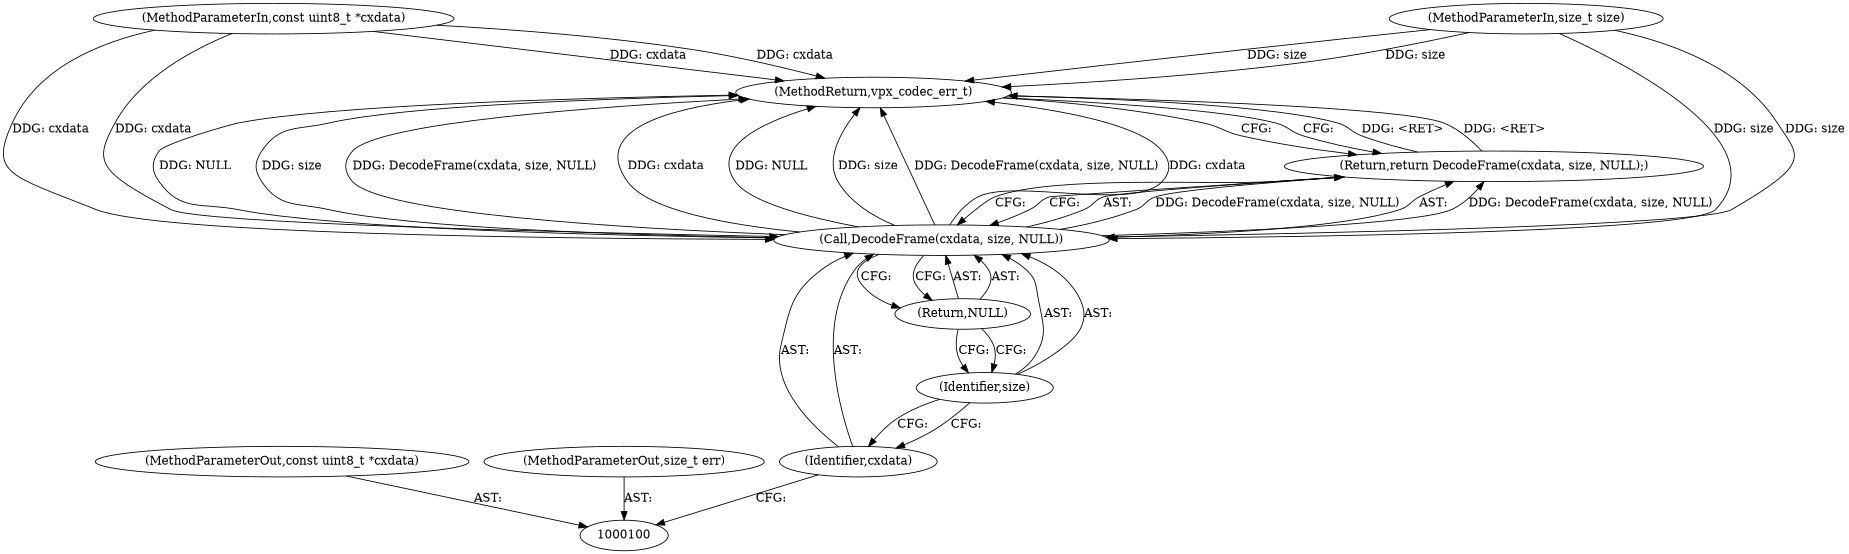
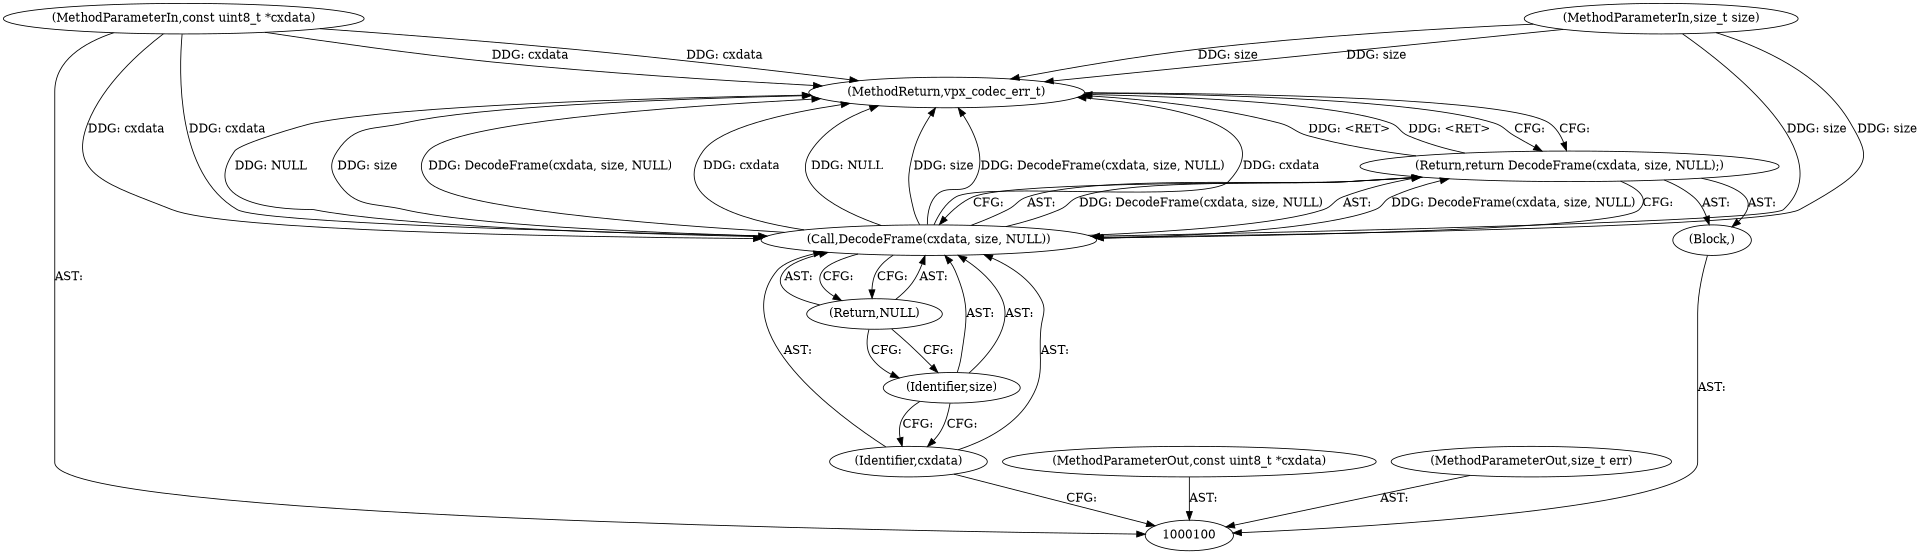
node "(Block,)": added
edge "(MethodParameterIn,const uint8_t *cxdata)" -> "1000100": added, label "AST:"
